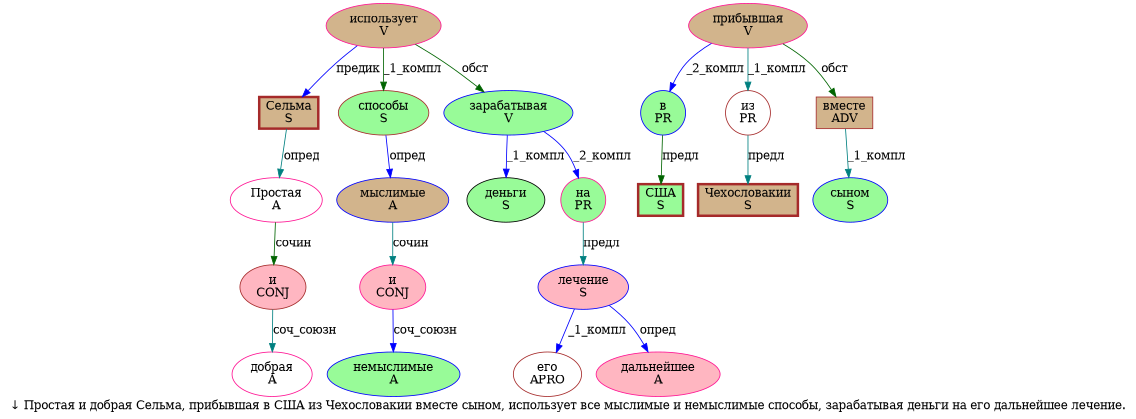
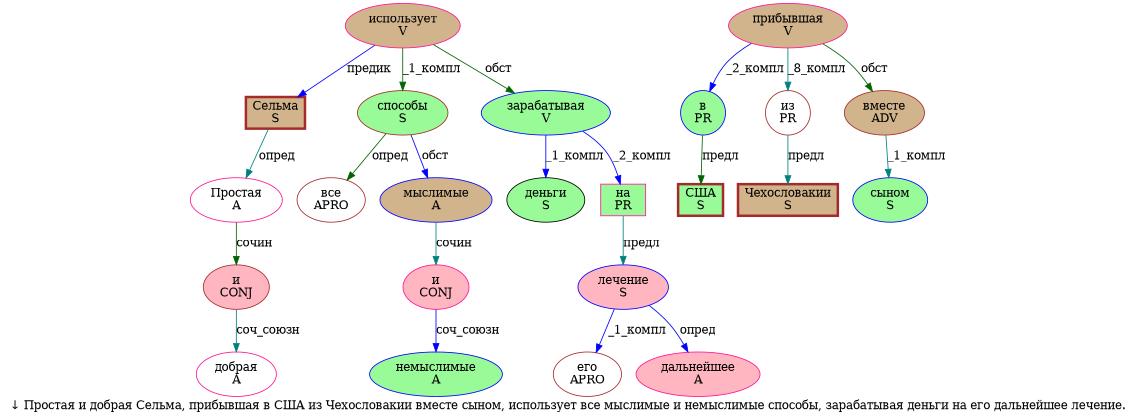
edge "прибывшая V" -> "из PR": label "_1_компл" -> "_8_компл"
node "вместе ADV": shape box -> ellipse
edge "способы S" -> "мыслимые A": label "опред" -> "обст"
node "все APRO": added
node "на PR": shape ellipse -> box
